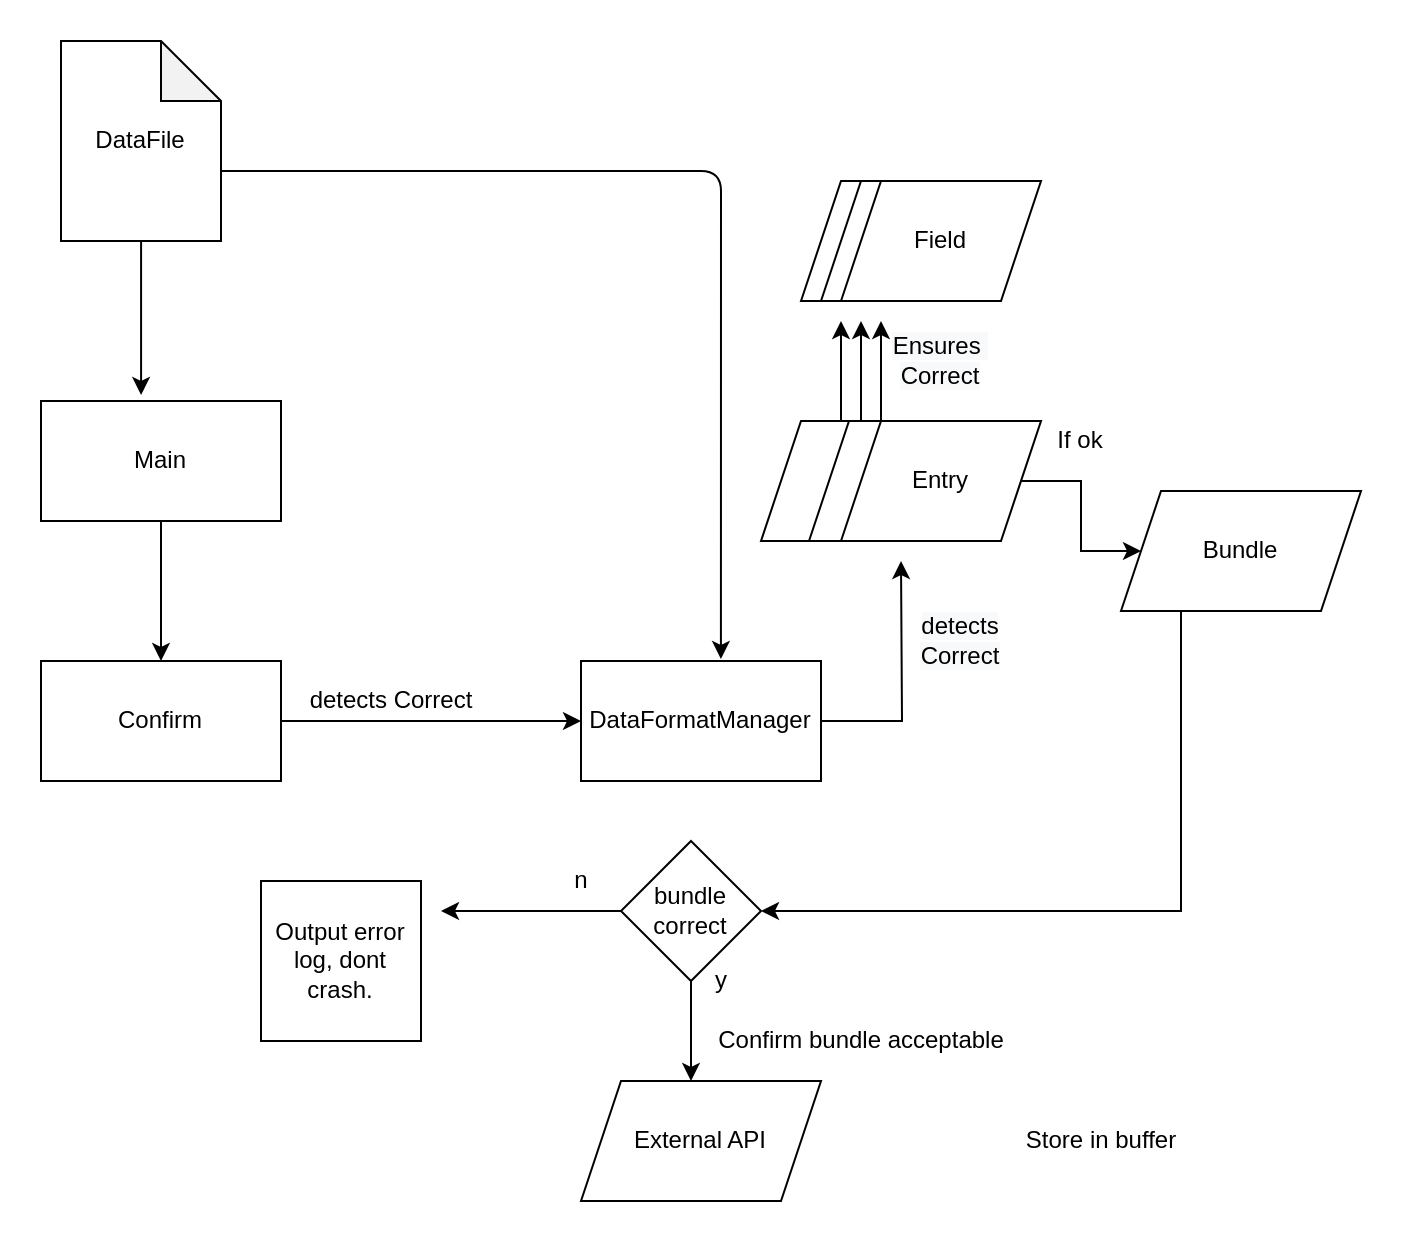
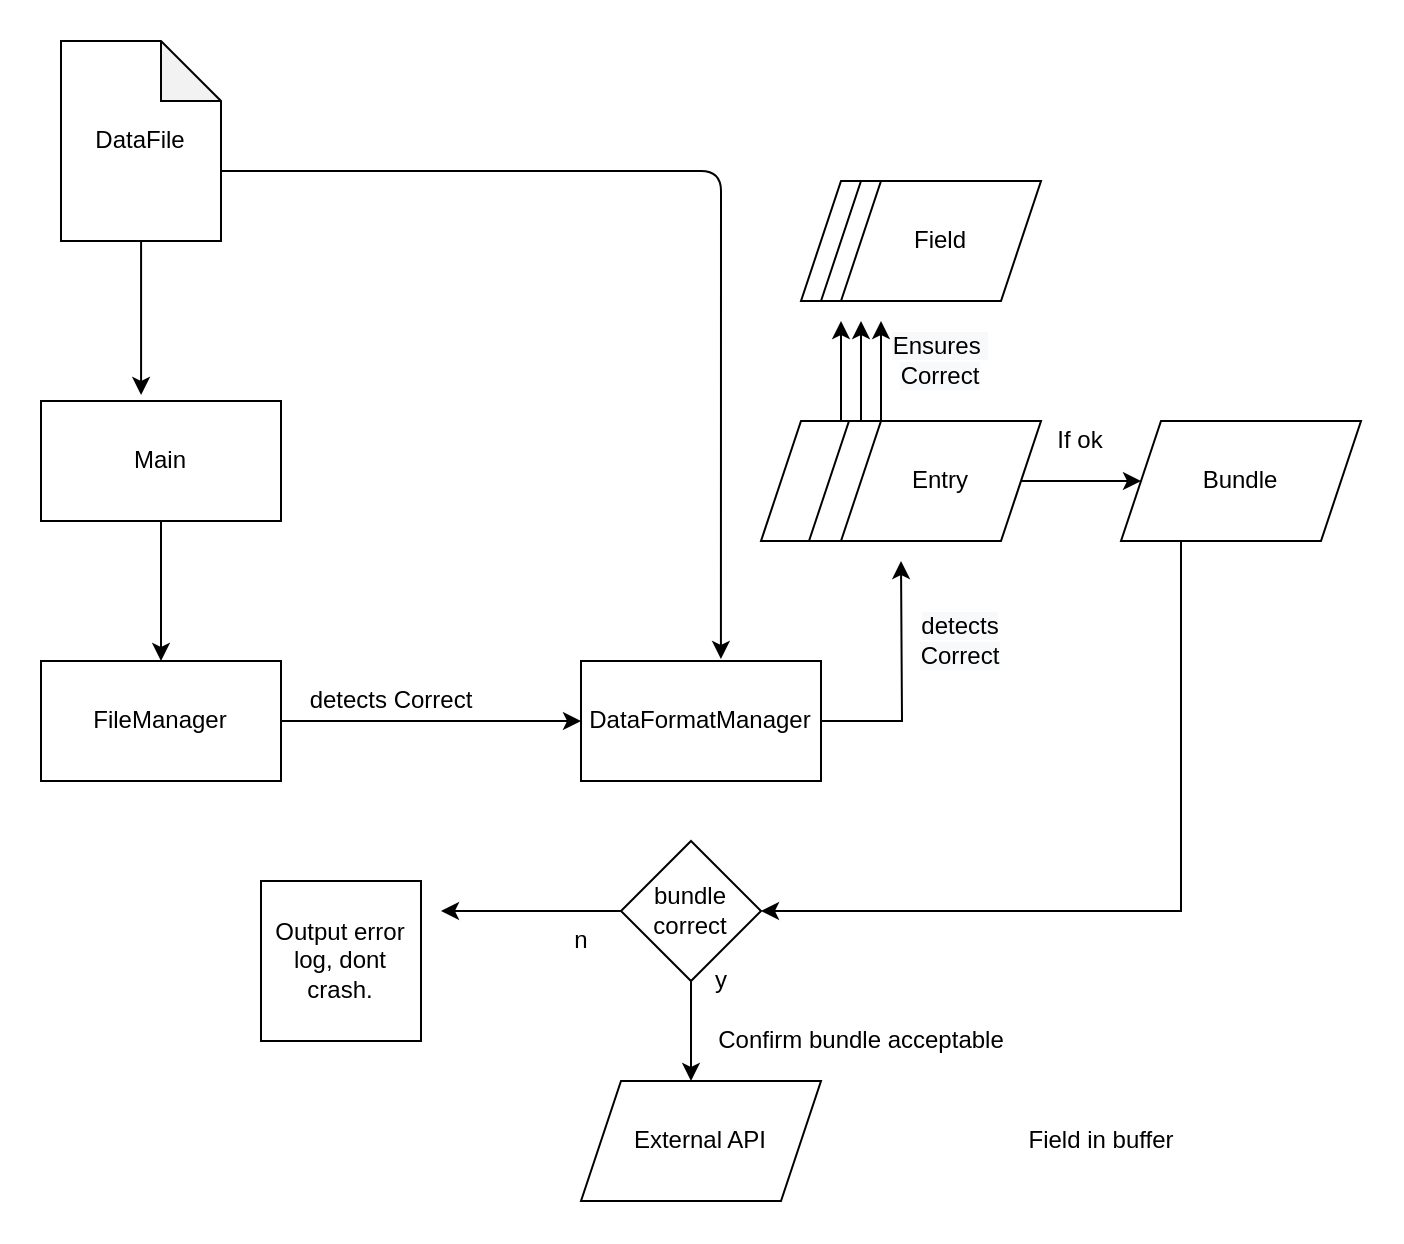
node "Bundle": moved (1241, 551) -> (1241, 481)
node "Confirm": label "Confirm" -> "FileManager"
node "n": moved (581, 881) -> (581, 941)
node "Store in buffer": label "Store in buffer" -> "Field in buffer"
